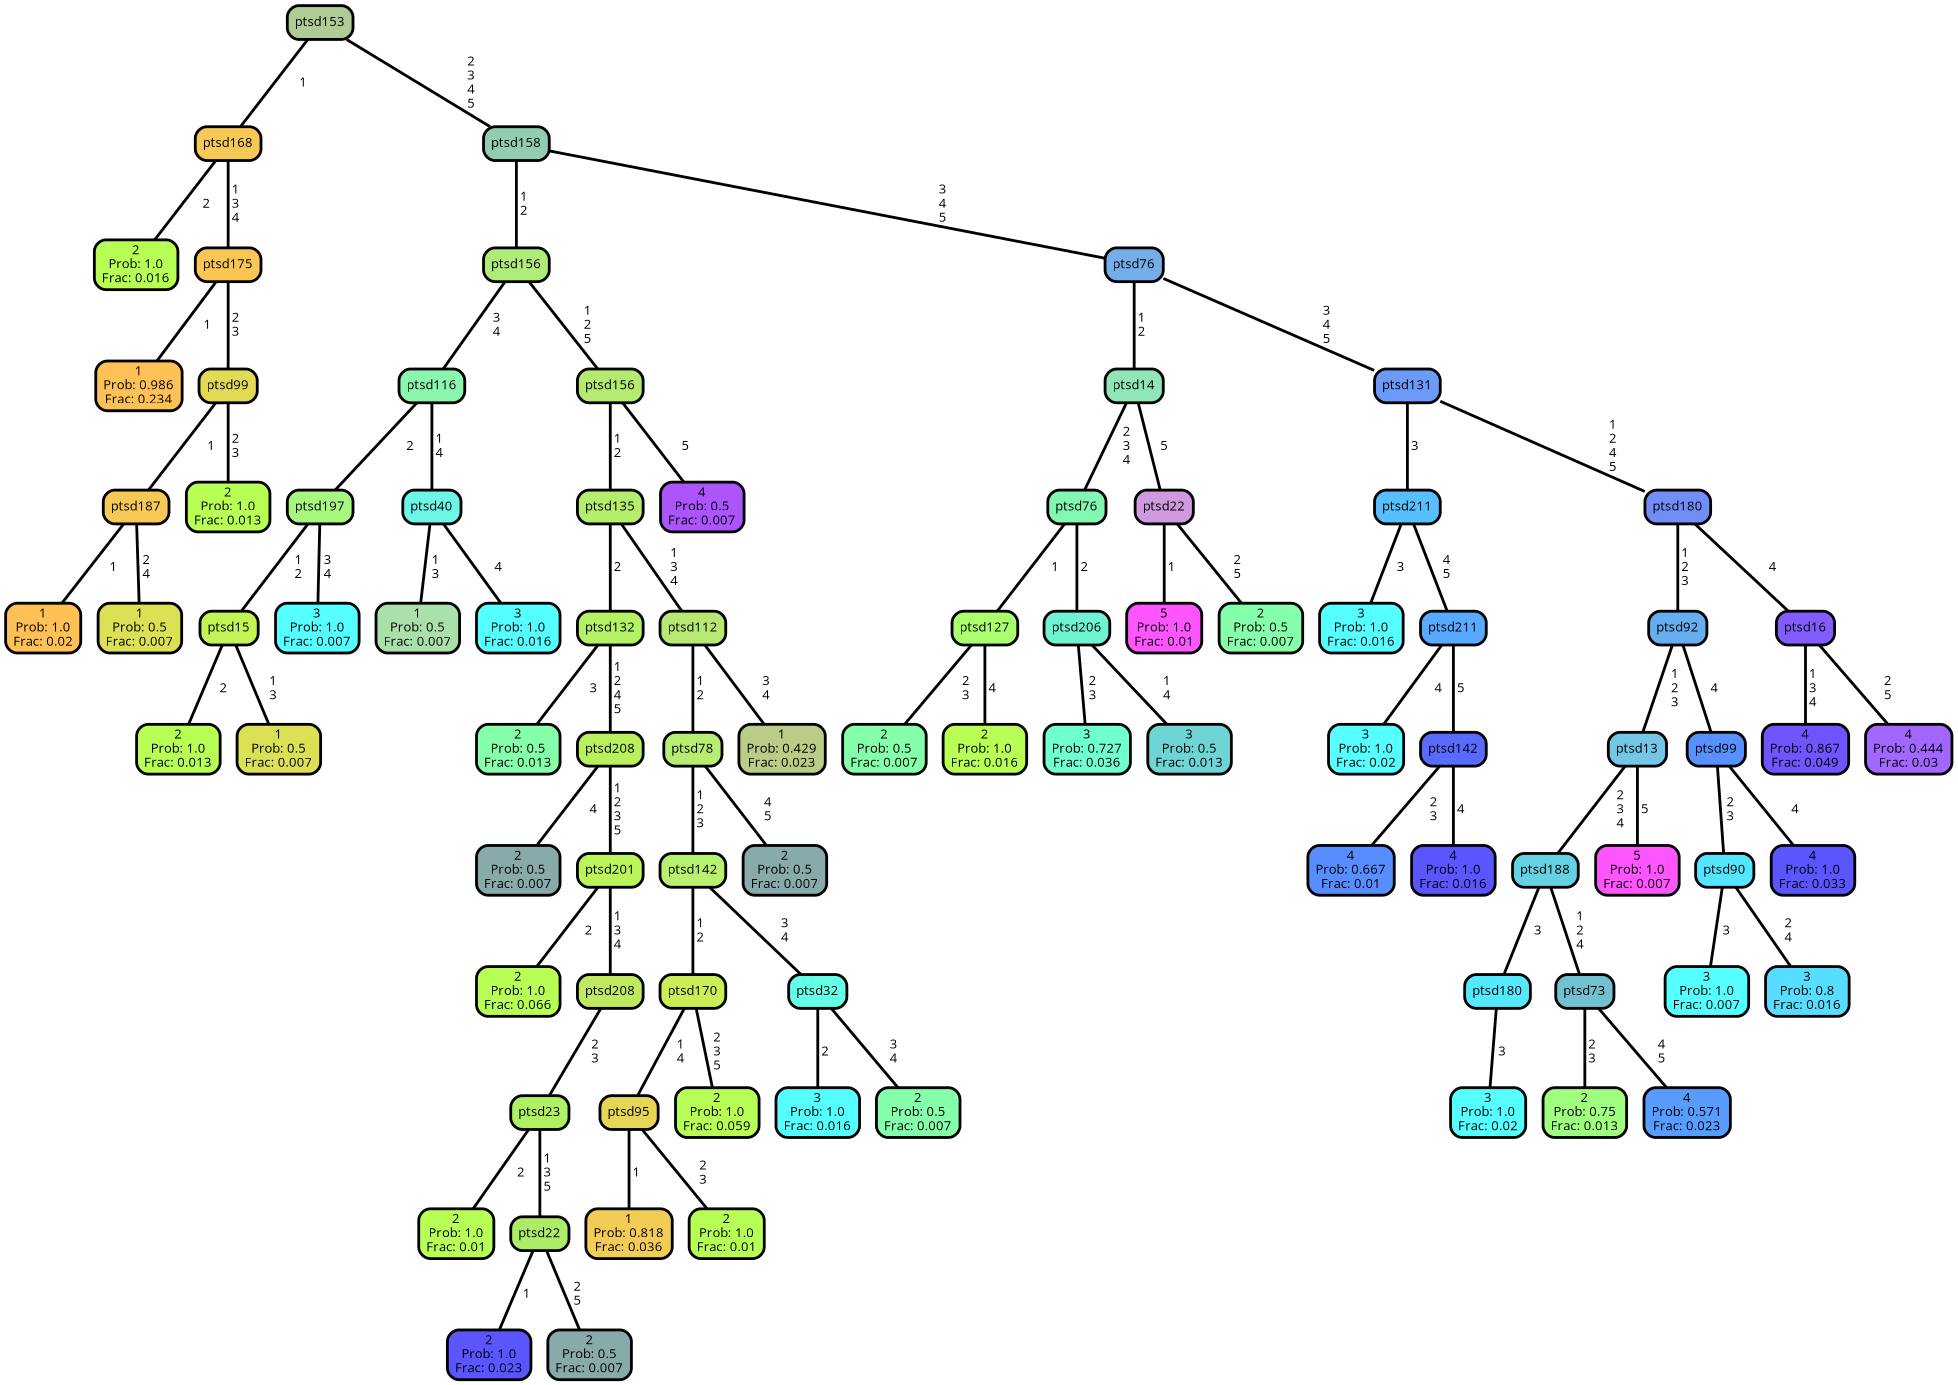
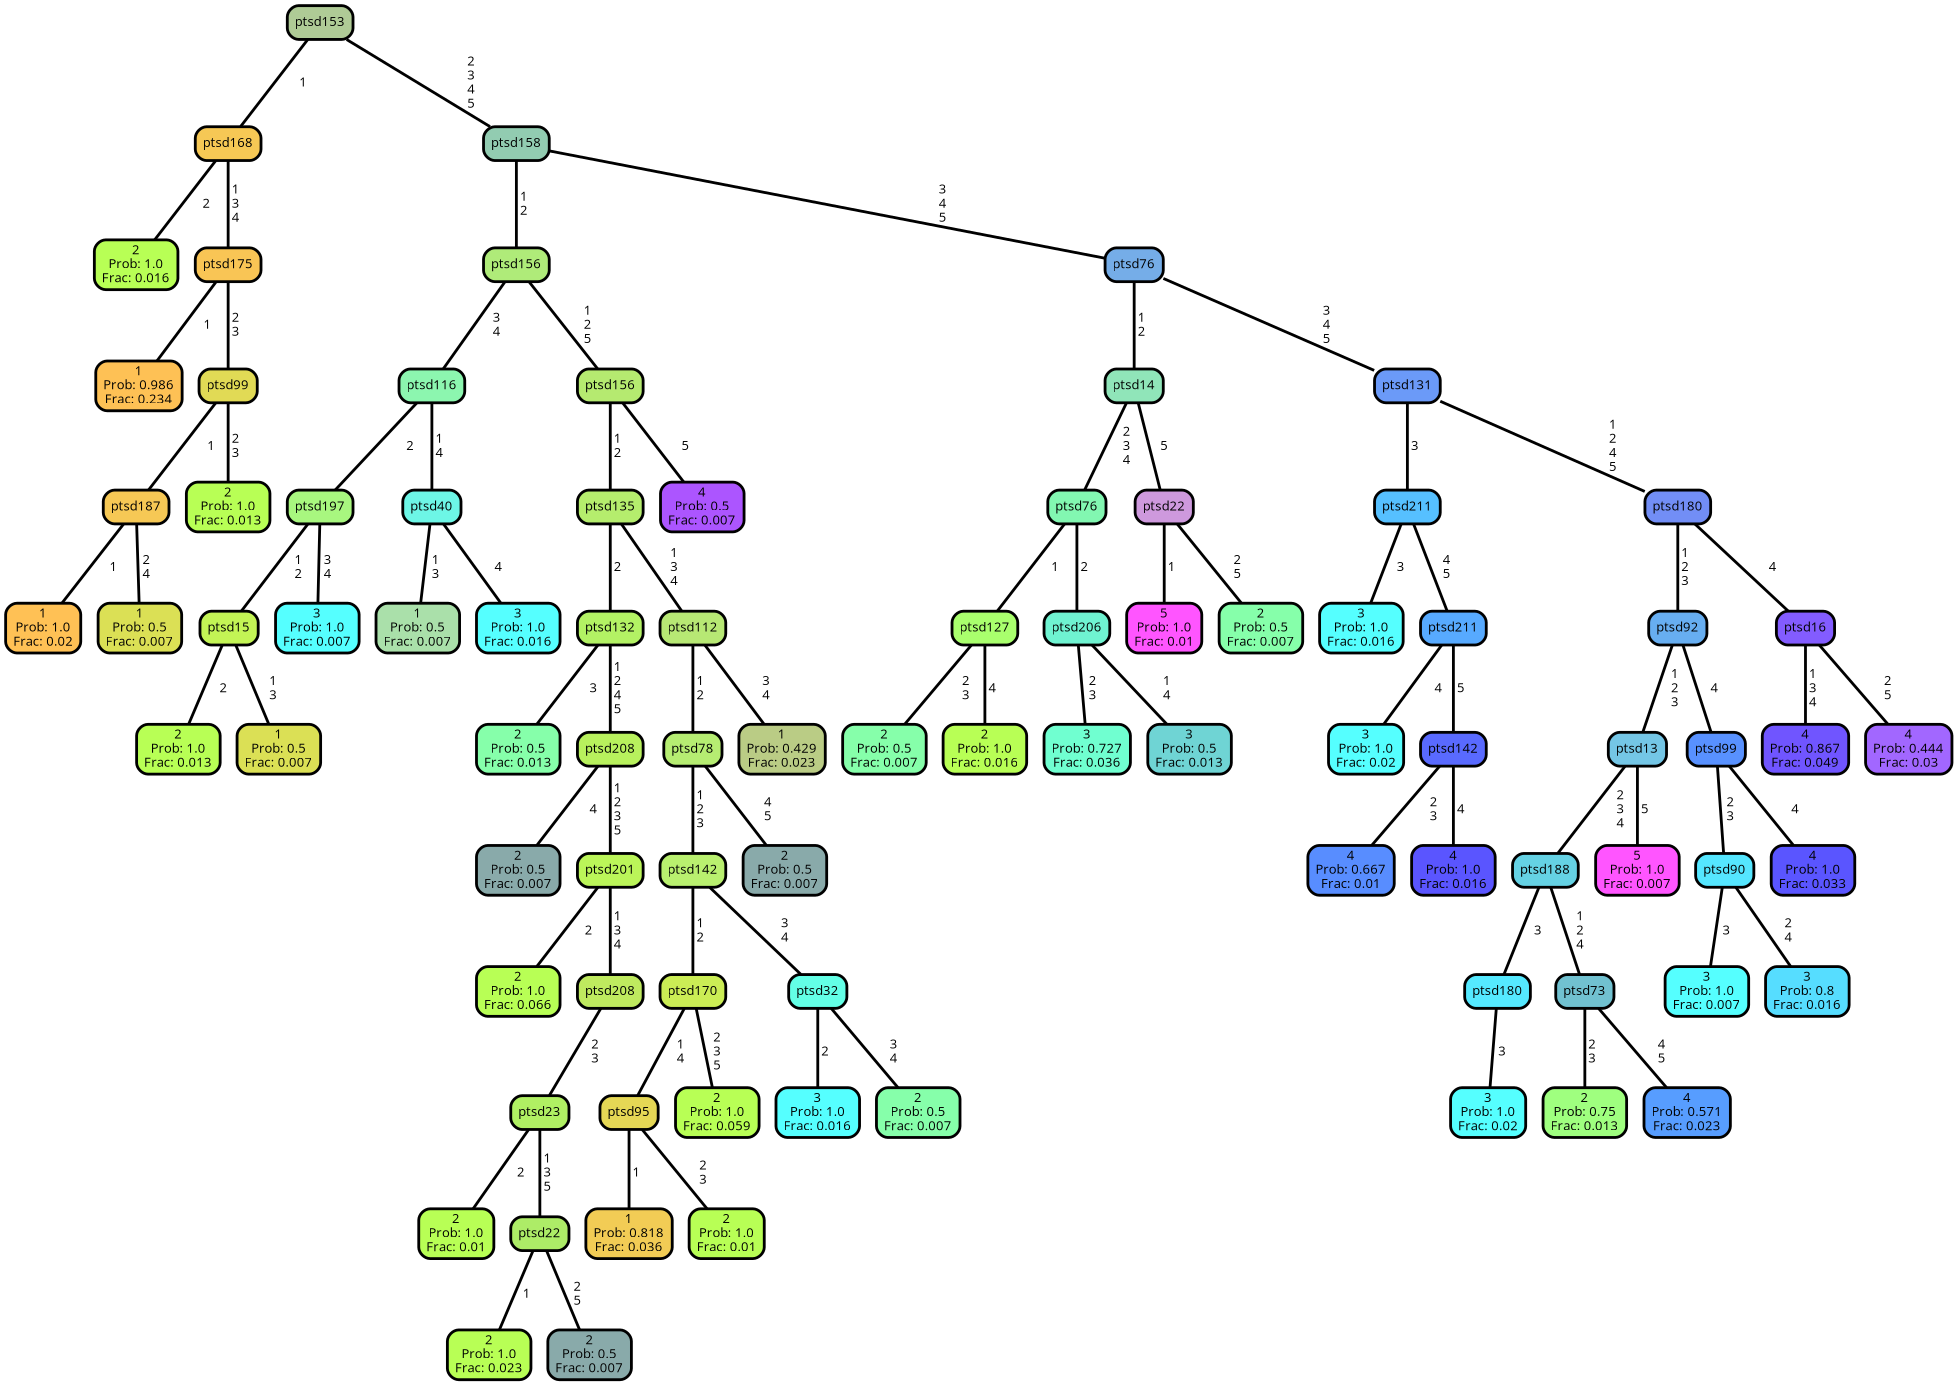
node "2 Prob: 1.0 Frac: 0.023": fillcolor #5a55ff -> #b8ff55
